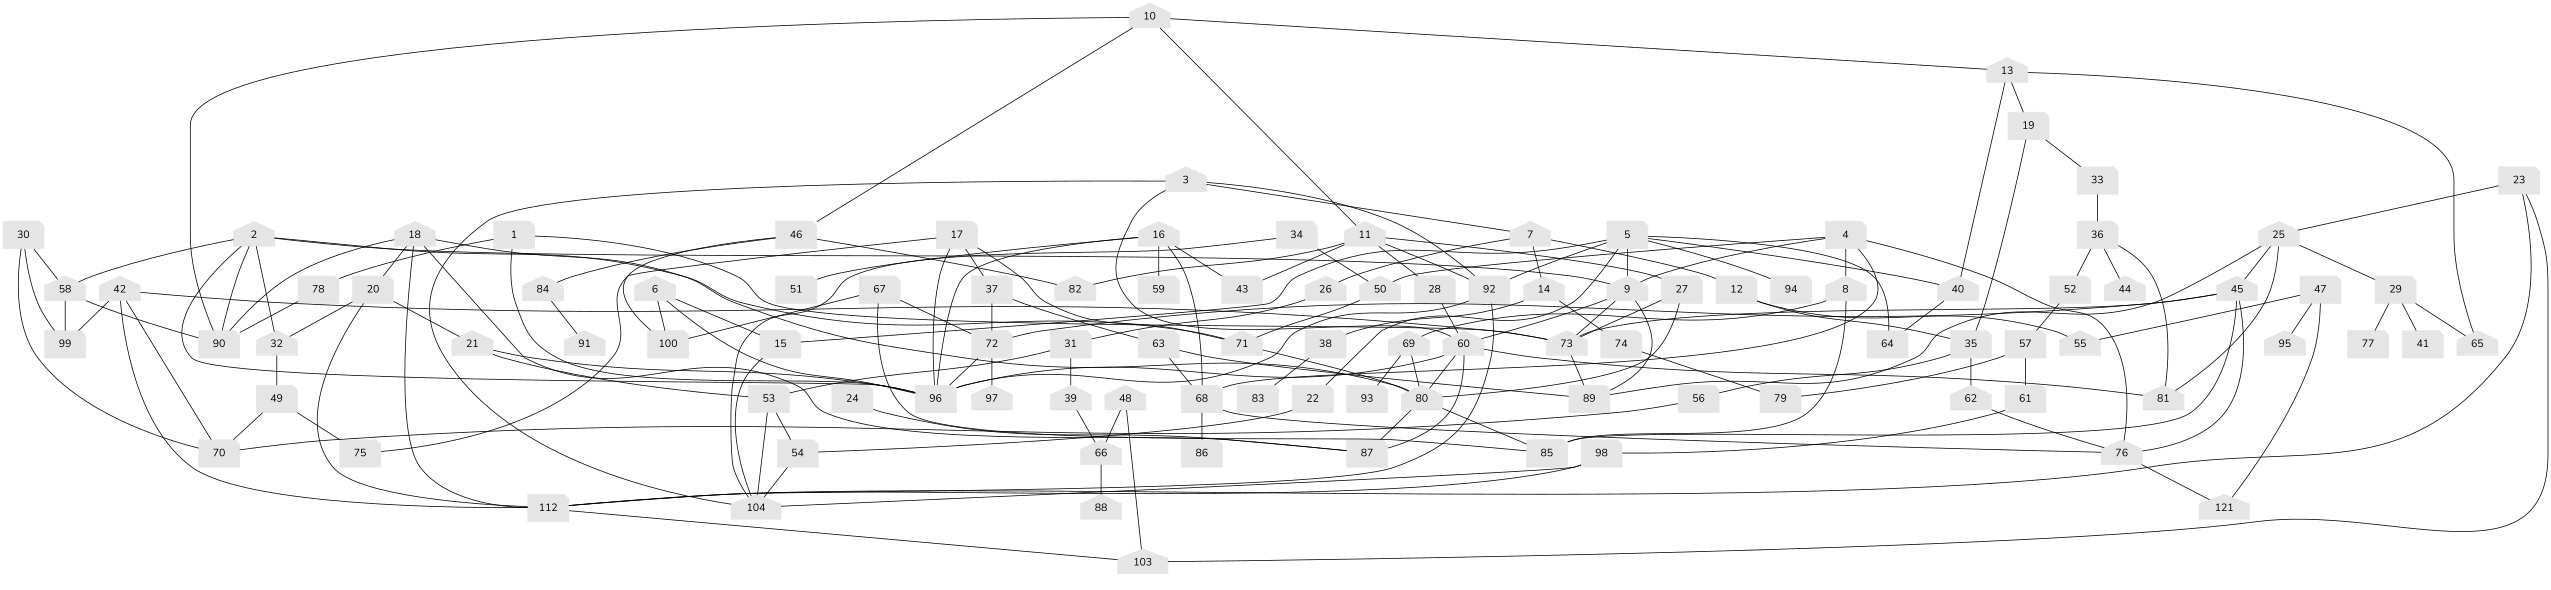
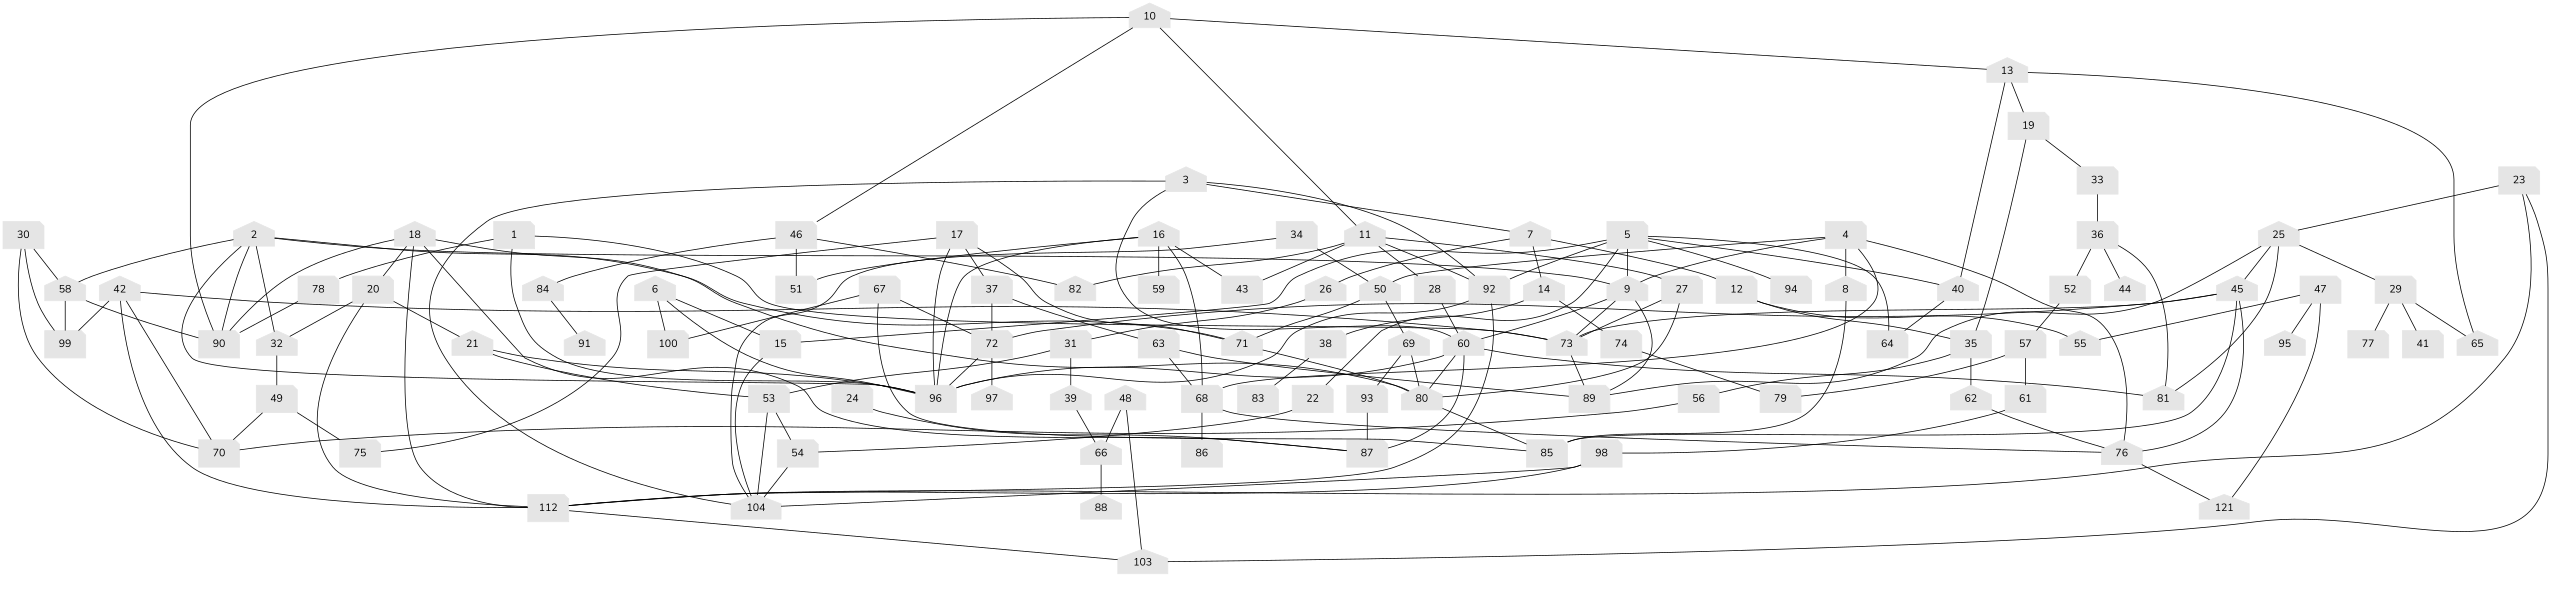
edge "46" -- "100": now "46" -- "51"
edge "8" -- "69": now "50" -- "69"
edge "80" -- "87": now "93" -- "87"
